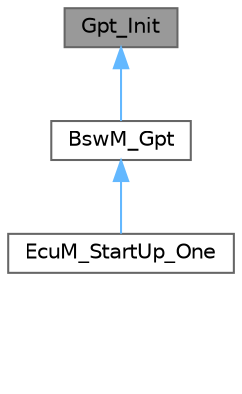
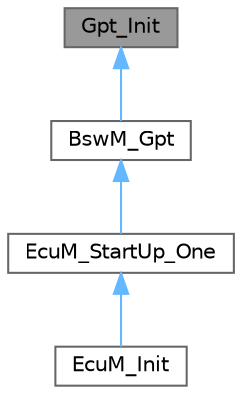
node "EcuM_Init": added
